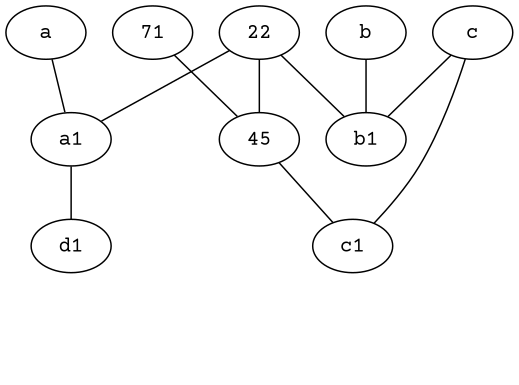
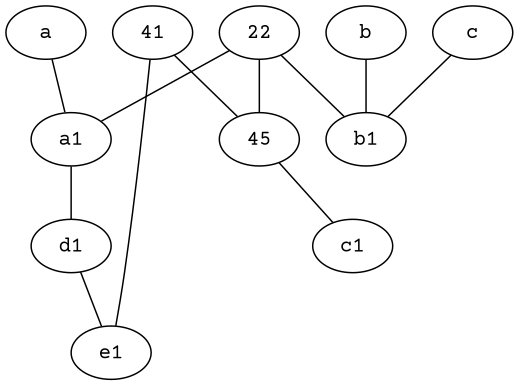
node "71": label "71" -> "41"
edge "c" -- "c1": removed
node "e1": added
